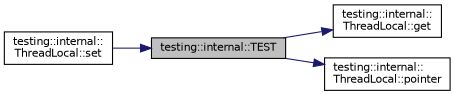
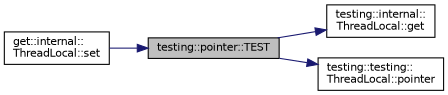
node "testing::internal:: ThreadLocal::set": label "testing::internal:: ThreadLocal::set" -> "get::internal:: ThreadLocal::set"
node "testing::internal::TEST": label "testing::internal::TEST" -> "testing::pointer::TEST"
node "testing::internal:: ThreadLocal::pointer": label "testing::internal:: ThreadLocal::pointer" -> "testing::testing:: ThreadLocal::pointer"
